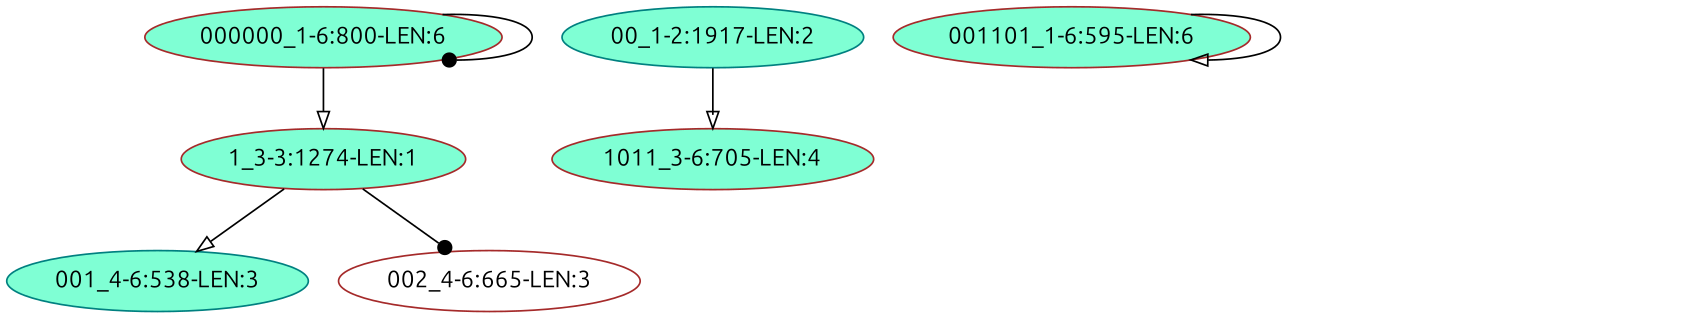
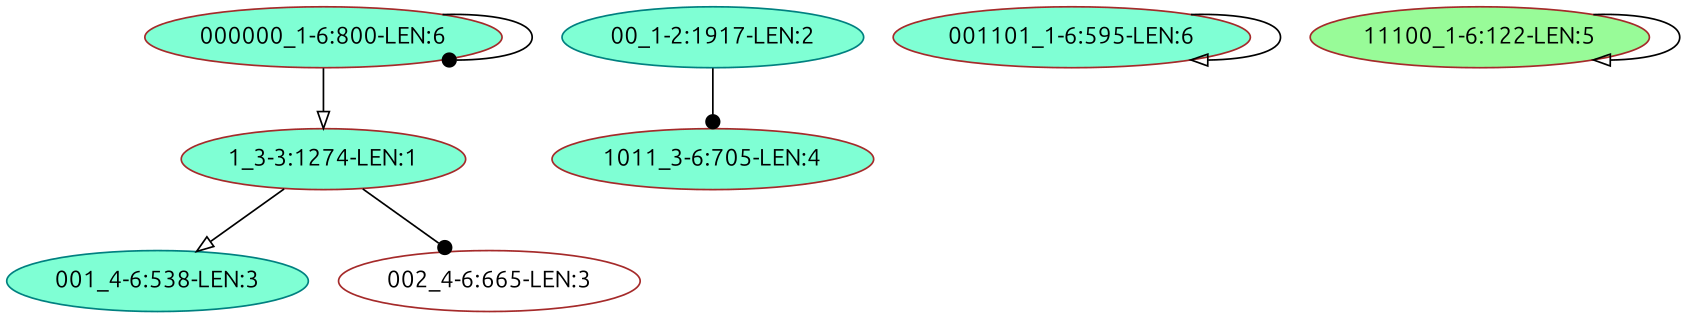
node "11100_1-6:122-LEN:5": added
edge "00_1-2:1917-LEN:2" -> "1011_3-6:705-LEN:4": arrowhead onormal -> dot
